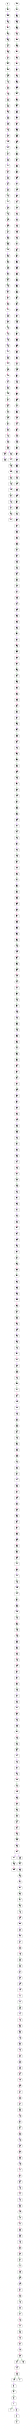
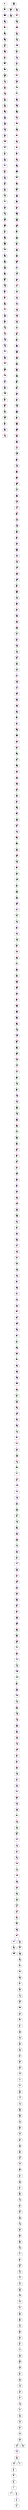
node "420": added
node "423": removed
